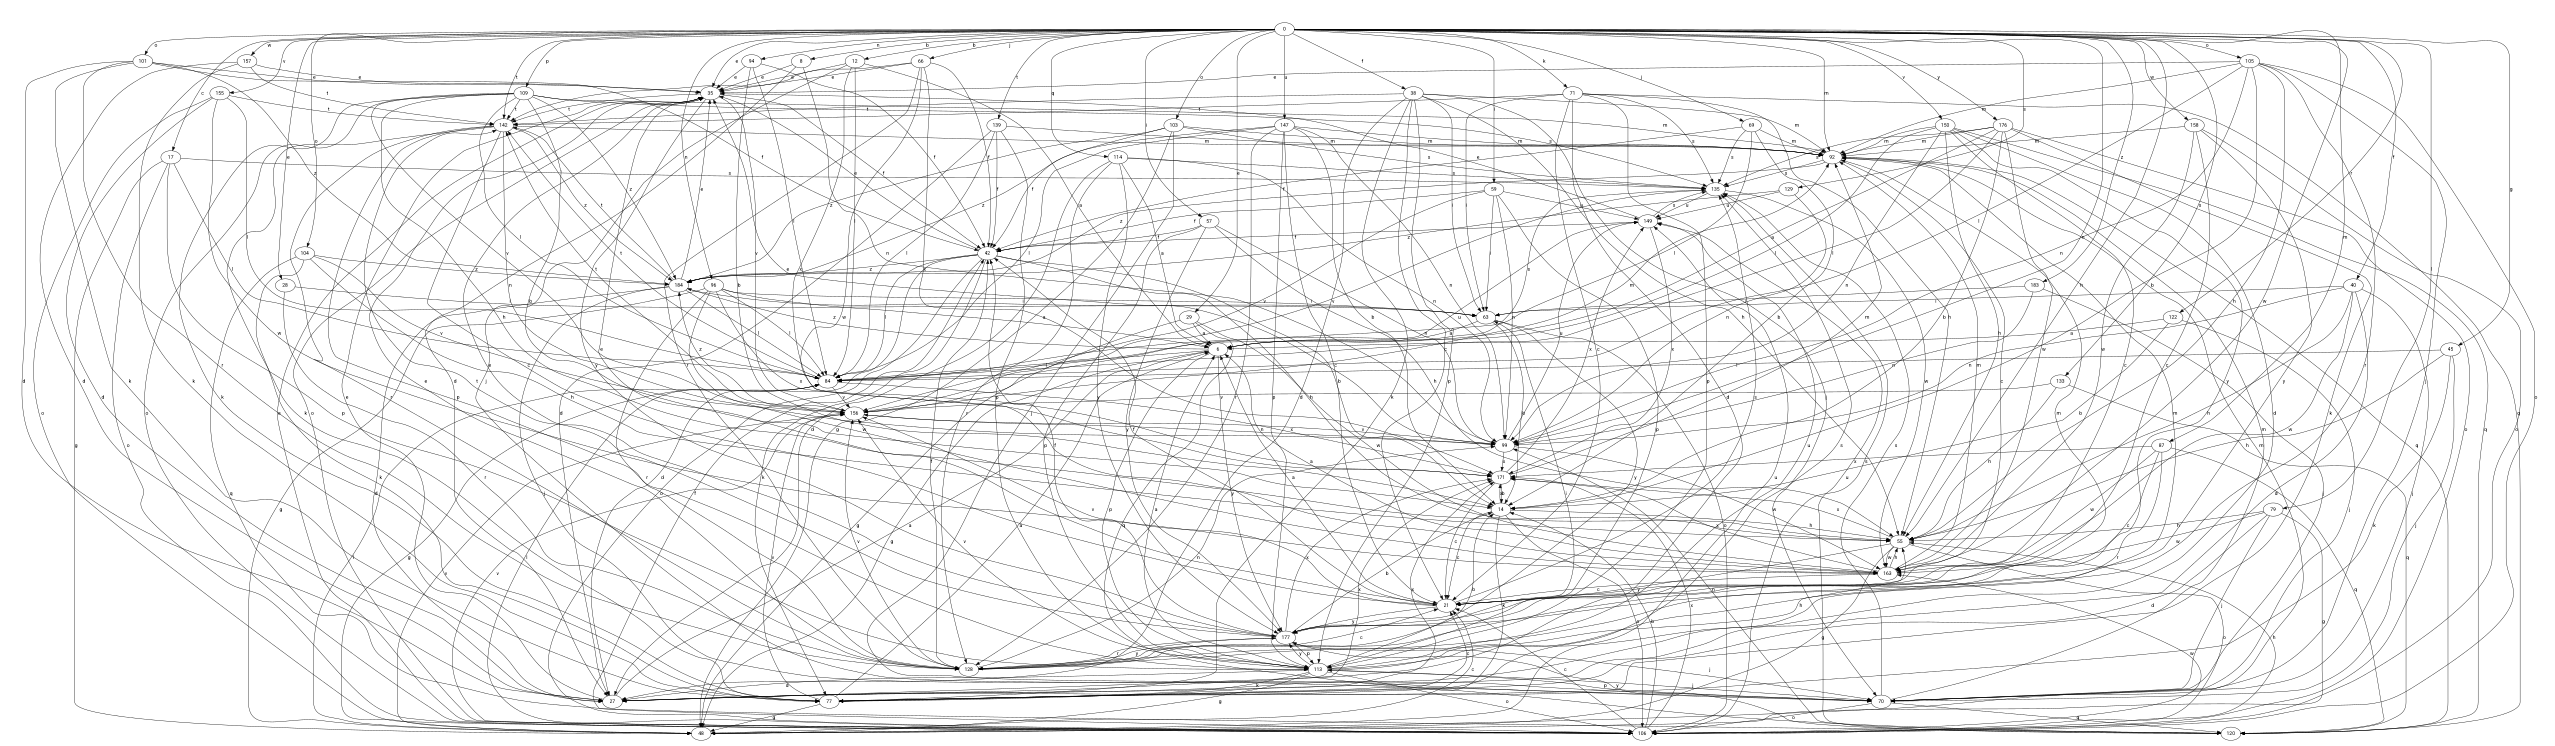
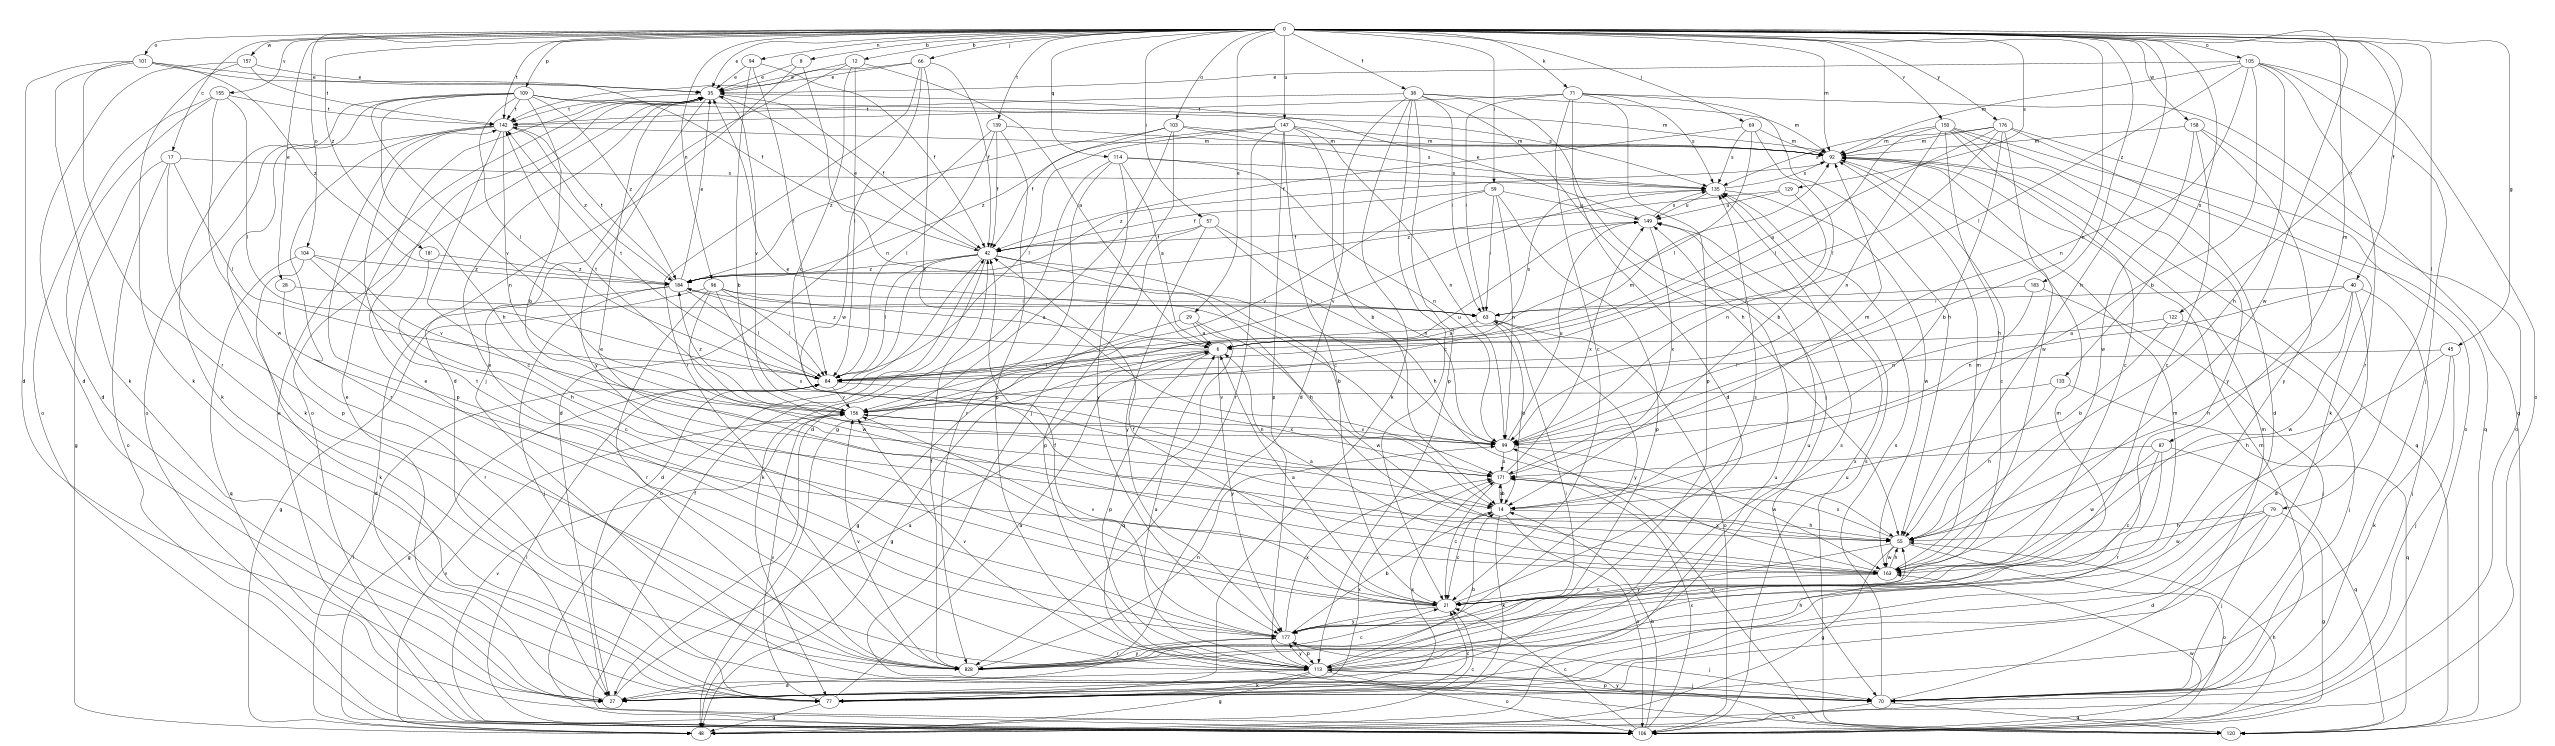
edge "92" -> "135": reversed
node "181": added
node "128": label "128" -> "828"
